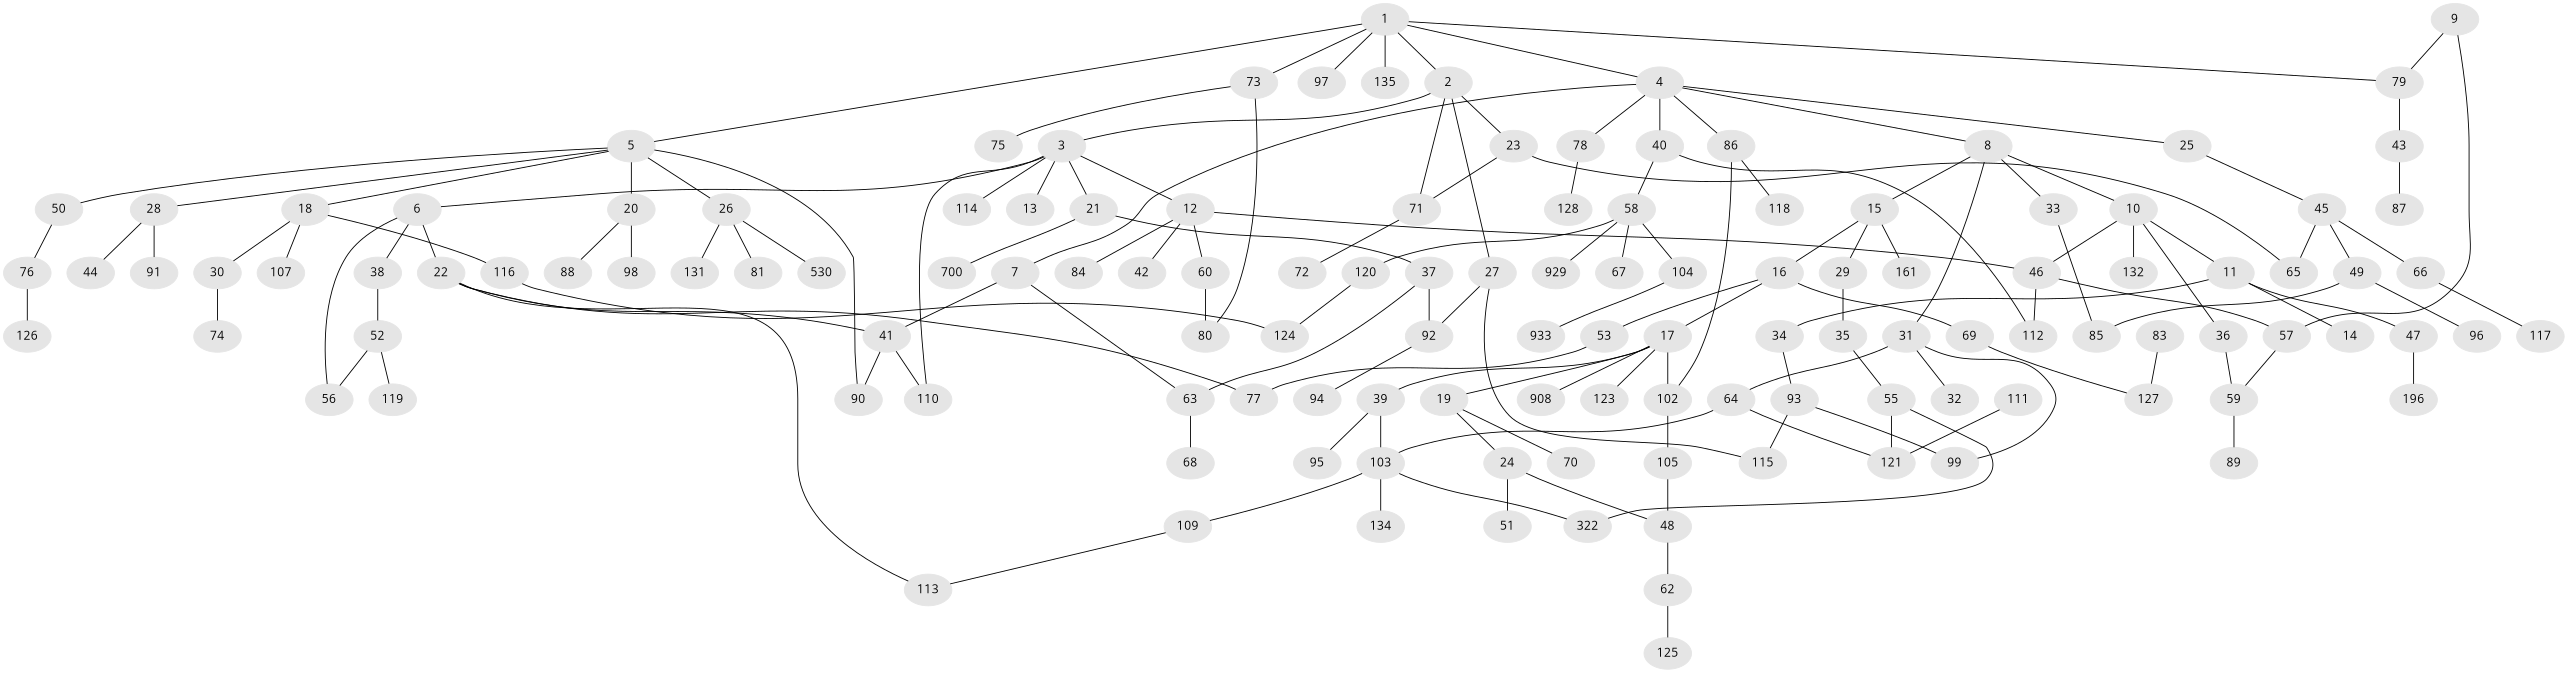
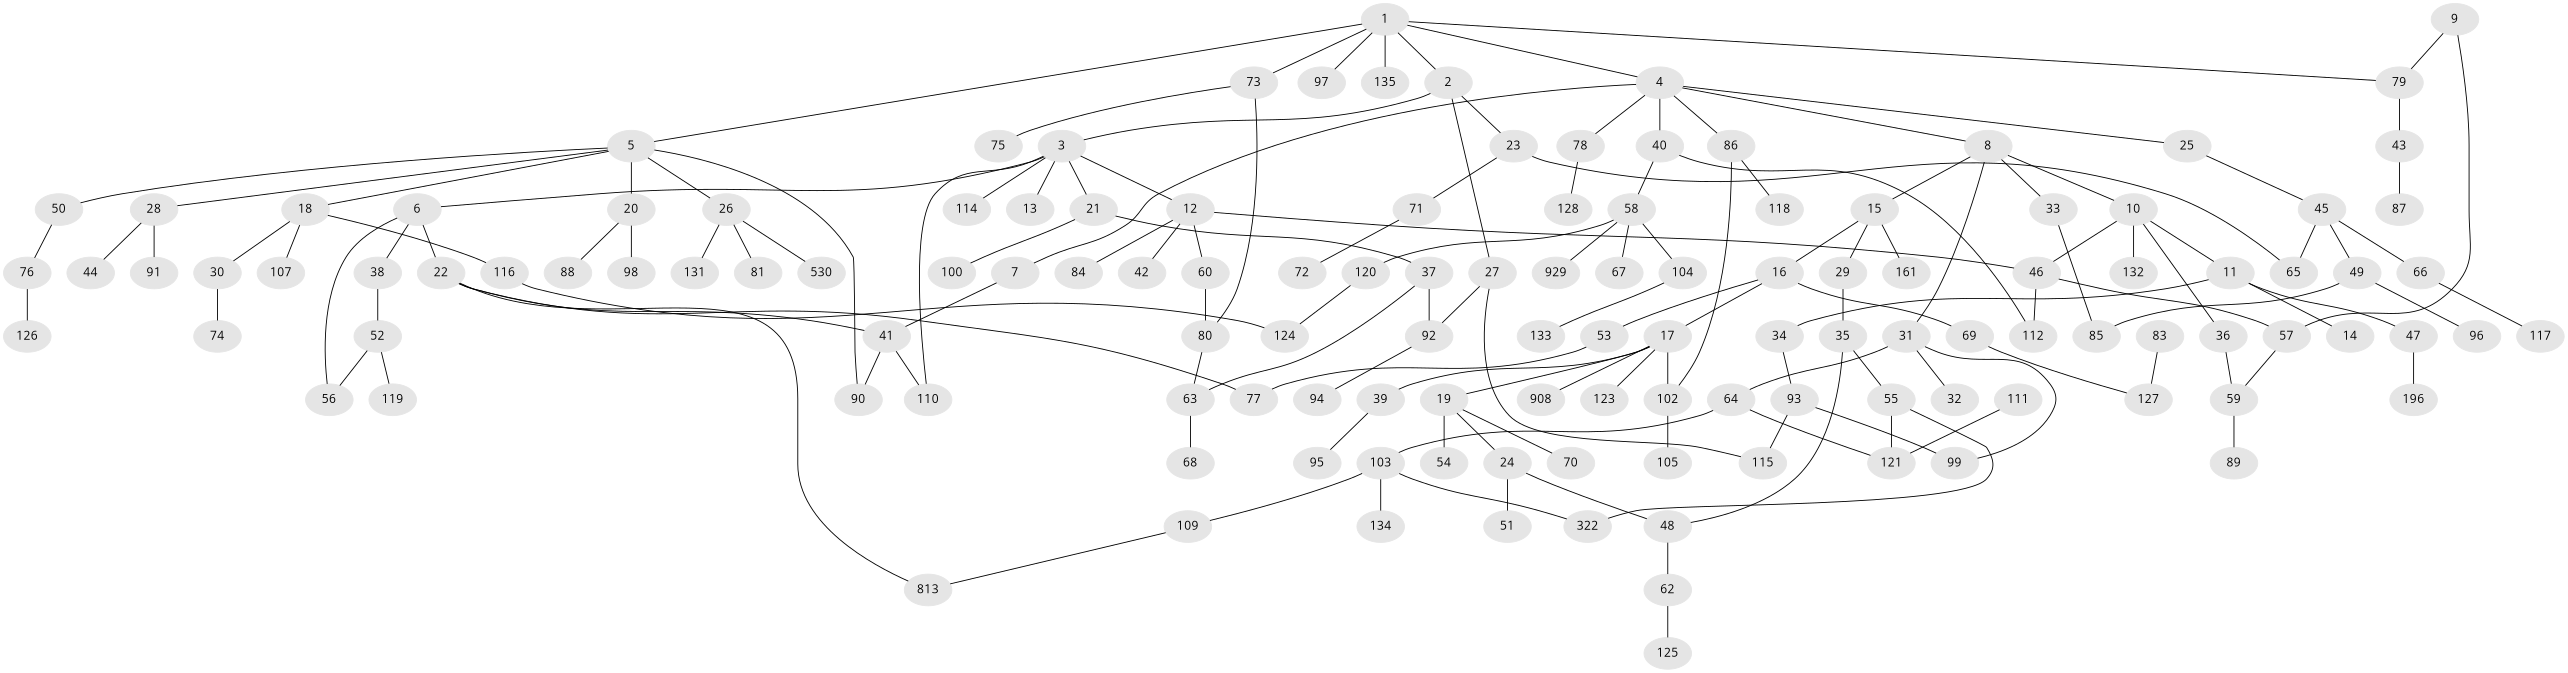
edge "2" -- "71": removed
node "700": label "700" -> "100"
edge "7" -- "63": now "80" -- "63"
node "933": label "933" -> "133"
edge "39" -- "103": removed
node "54": added
edge "105" -- "48": now "35" -- "48"
node "113": label "113" -> "813"
